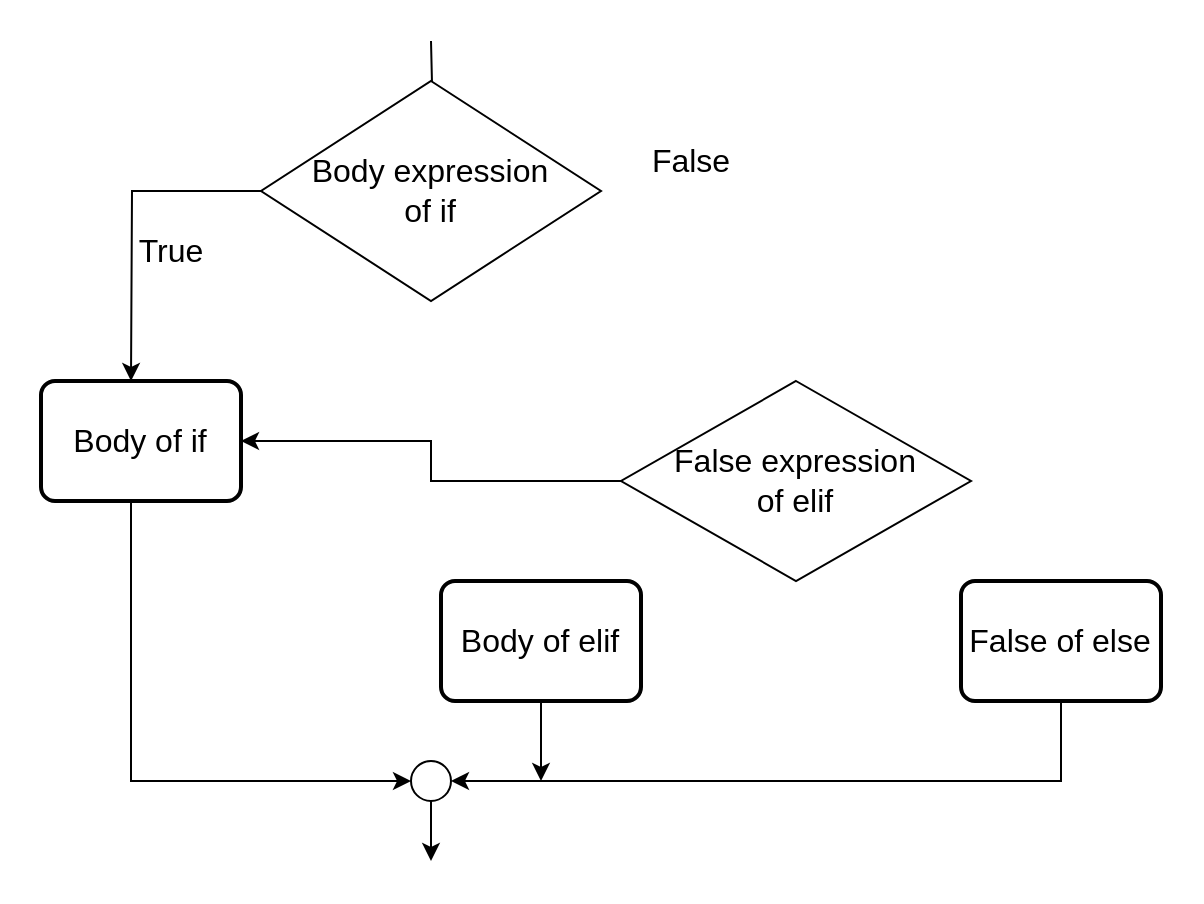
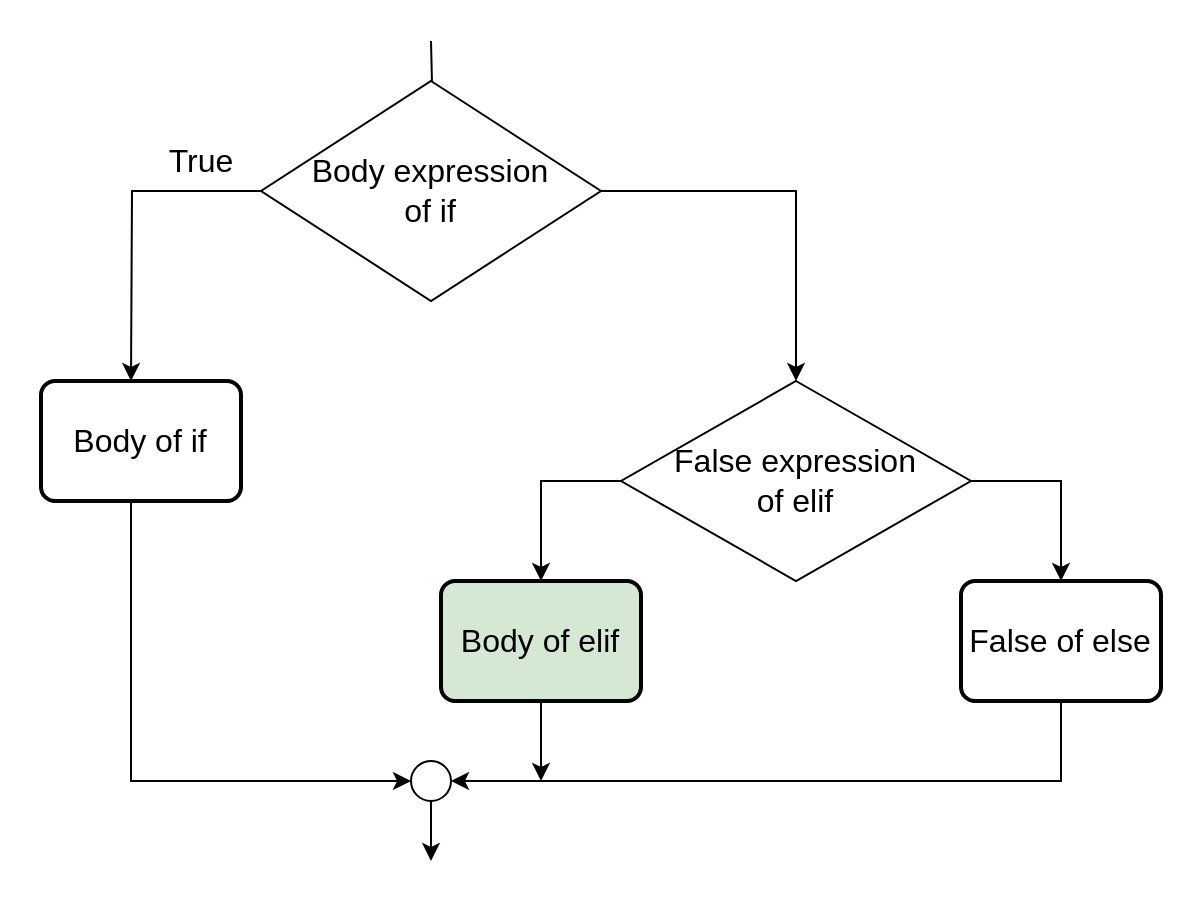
node "False": removed
edge "Body expression of if" -> "False expression of elif": added
node "True": moved (171, 251) -> (201, 161)
edge "False expression of elif" -> "Body of if": now "False expression of elif" -> "Body of elif"
edge "False expression of elif" -> "False of else": added
node "Body of elif": fillcolor #ffffff -> #d5e8d4
